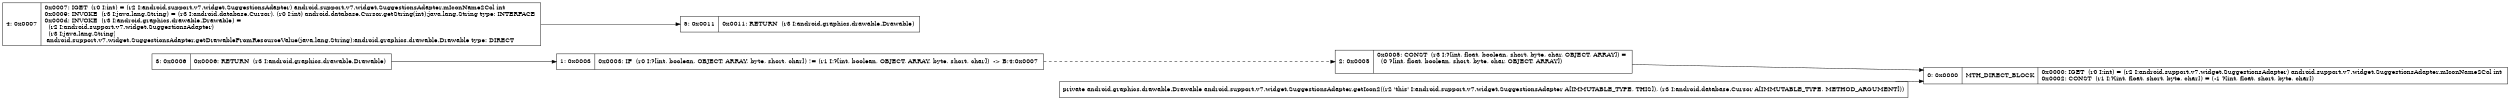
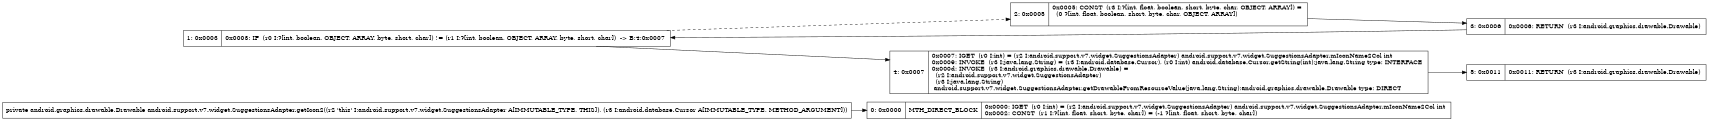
edge "1: 0x0003" -> "4: 0x0007": added
edge "2: 0x0005" -> "0: 0x0000": now "2: 0x0005" -> "3: 0x0006"
